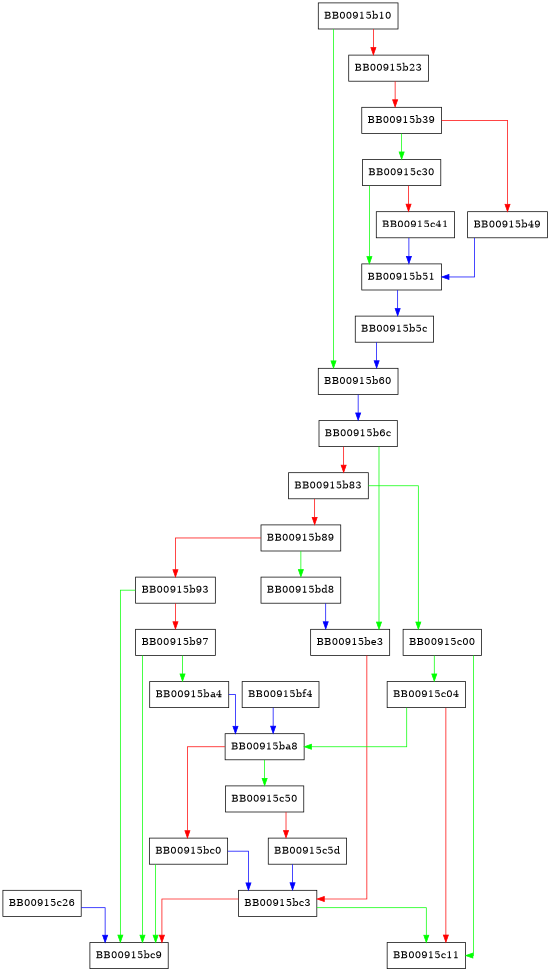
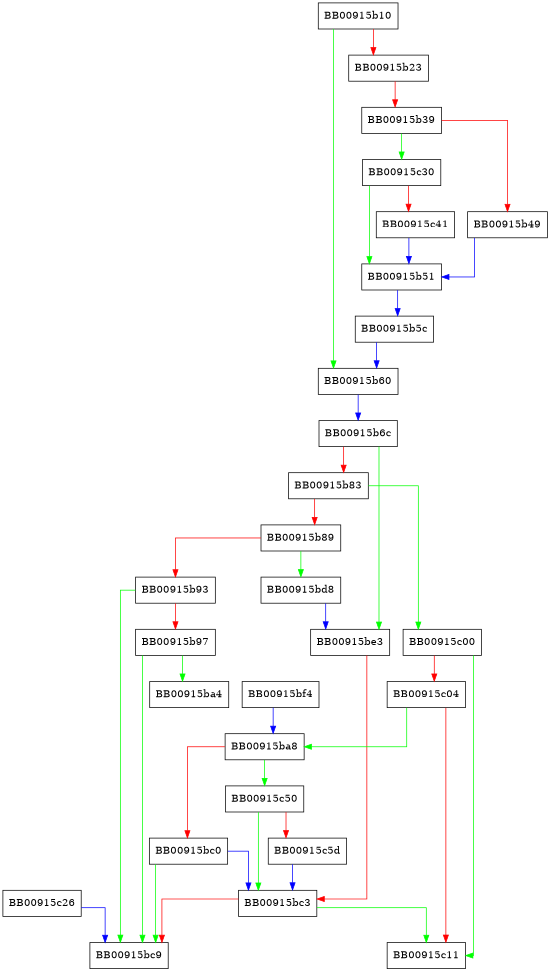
edge "BB00915c00" -> "BB00915c04": color green -> red
edge "BB00915ba4" -> "BB00915ba8": removed
edge "BB00915c50" -> "BB00915bc3": added
